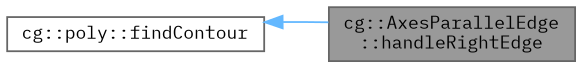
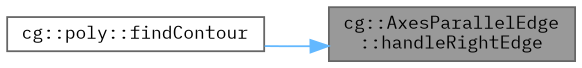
edge "cg::AxesParallelEdge ::handleRightEdge" -> "cg::poly::findContour": reversed
